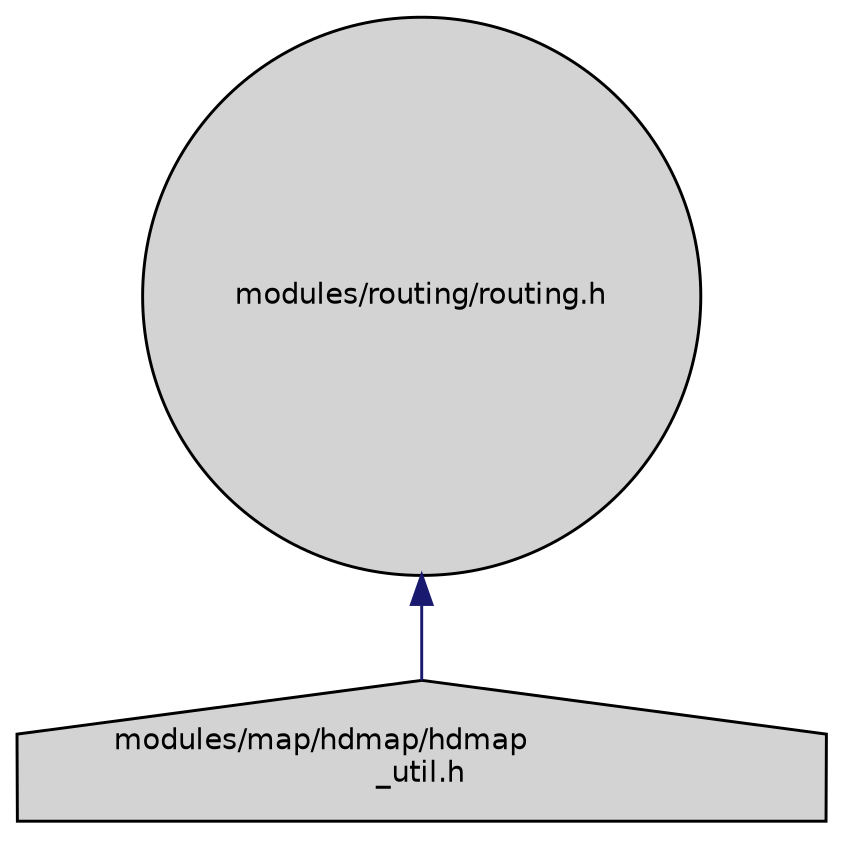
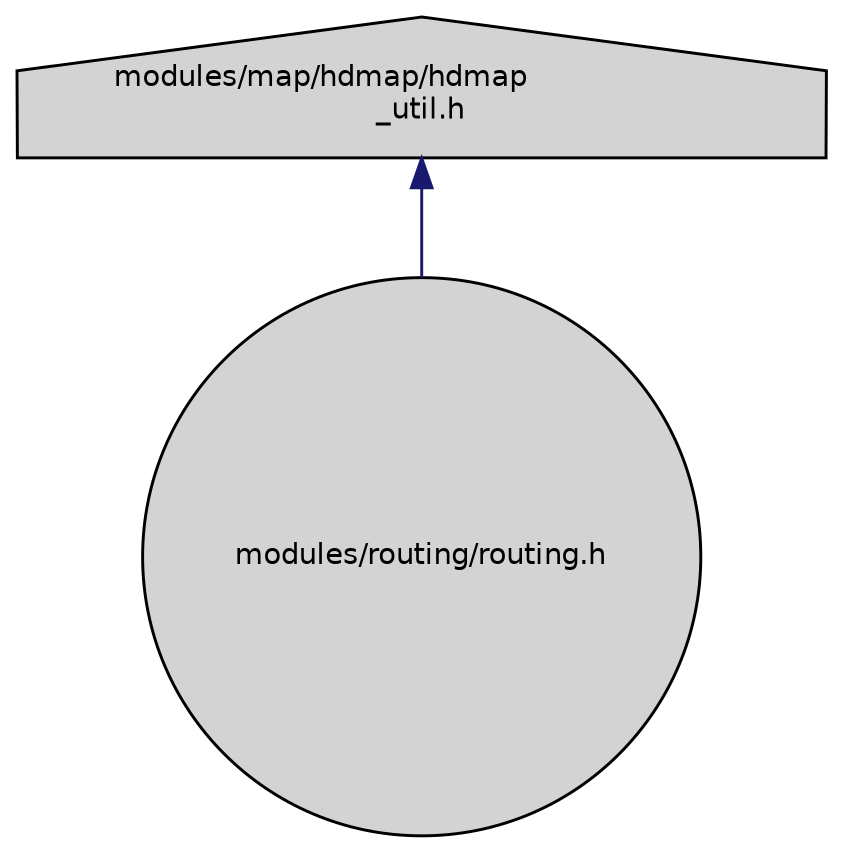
edge "modules/map/hdmap/hdmap _util.h" -> "modules/routing/routing.h": reversed
